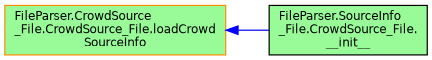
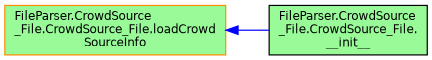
node "FileParser.SourceInfo _File.CrowdSource_File. __init__": label "FileParser.SourceInfo _File.CrowdSource_File. __init__" -> "FileParser.CrowdSource _File.CrowdSource_File. __init__"
